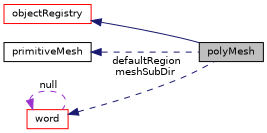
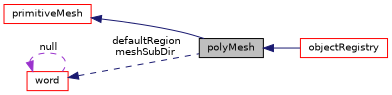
edge "polyMesh" -> "objectRegistry": reversed
node "primitiveMesh": color black -> red
edge "polyMesh" -> "primitiveMesh": style dashed -> solid
